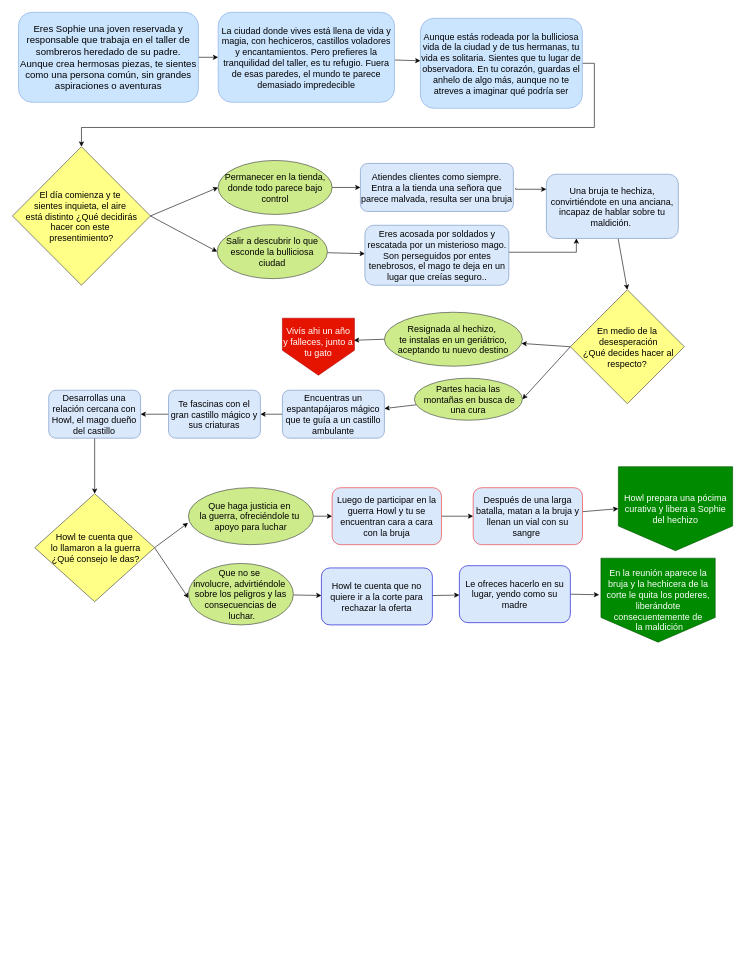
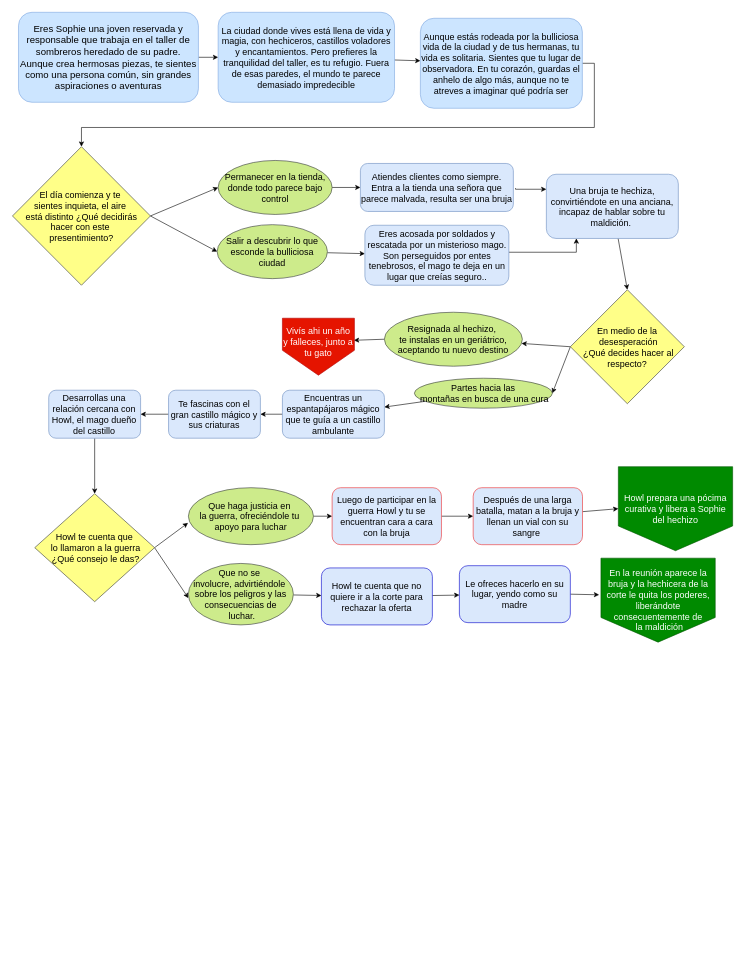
node "Partes hacia las montañas en busca de una cura": size 108x42 -> 138x30
